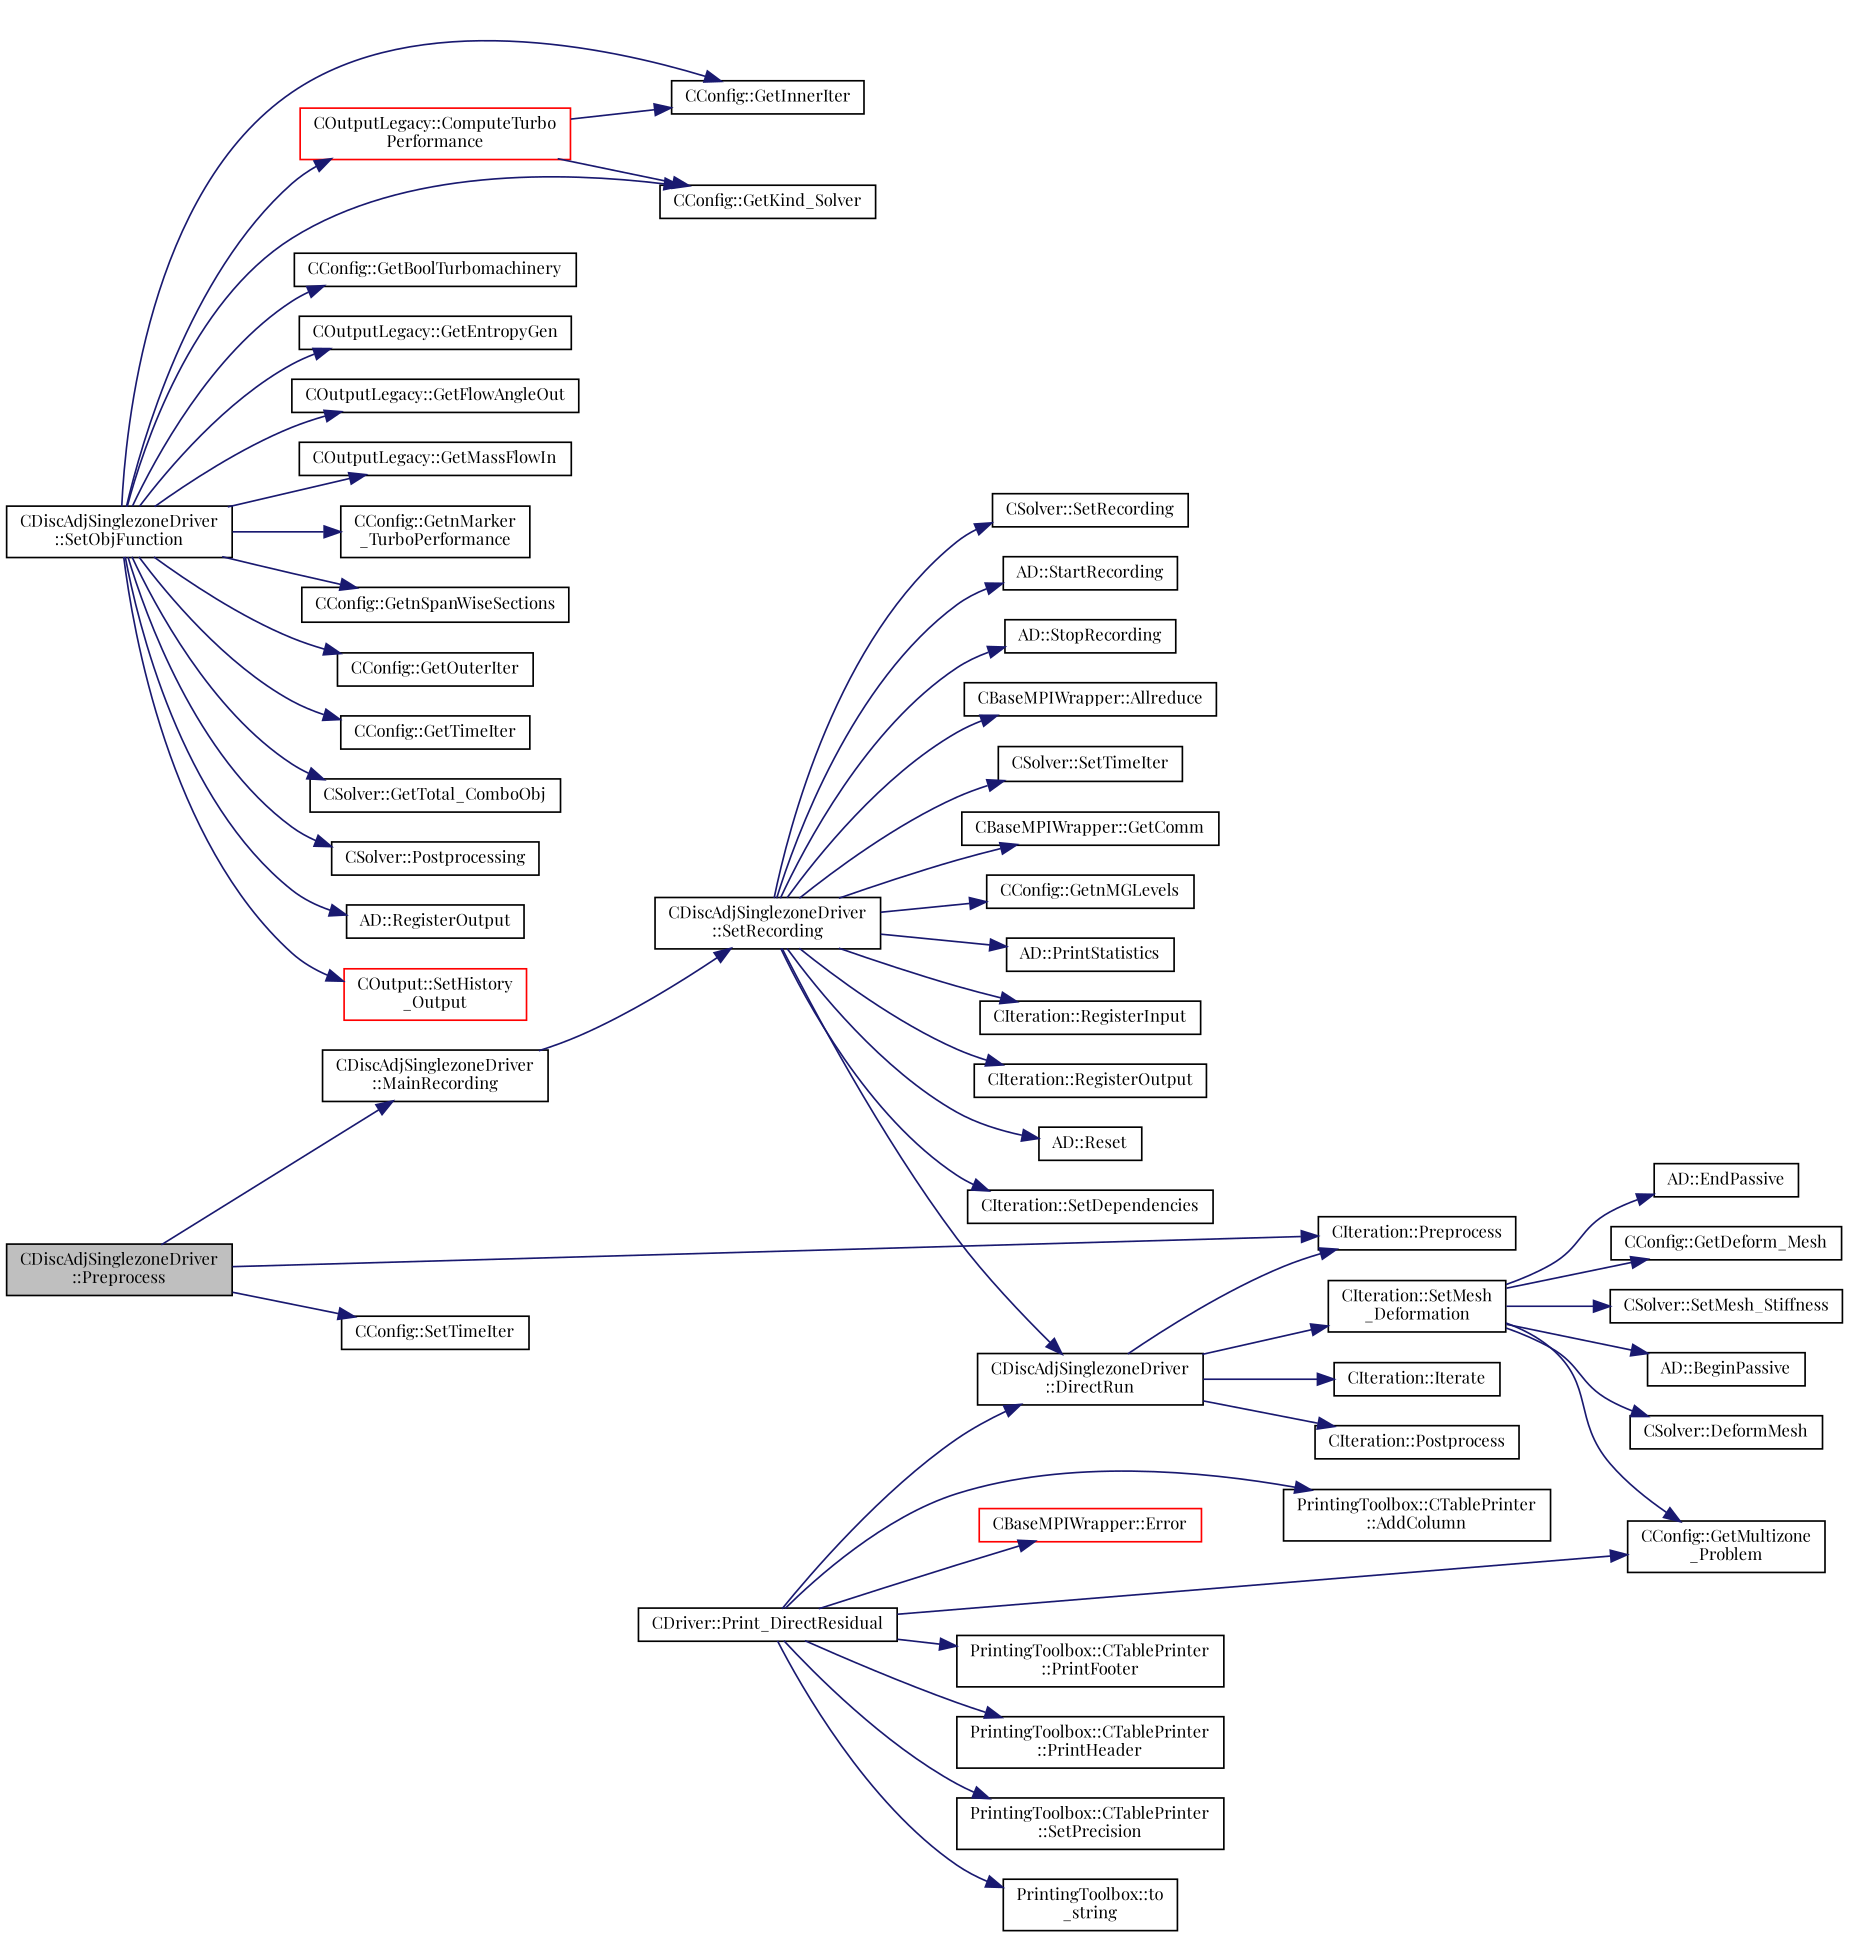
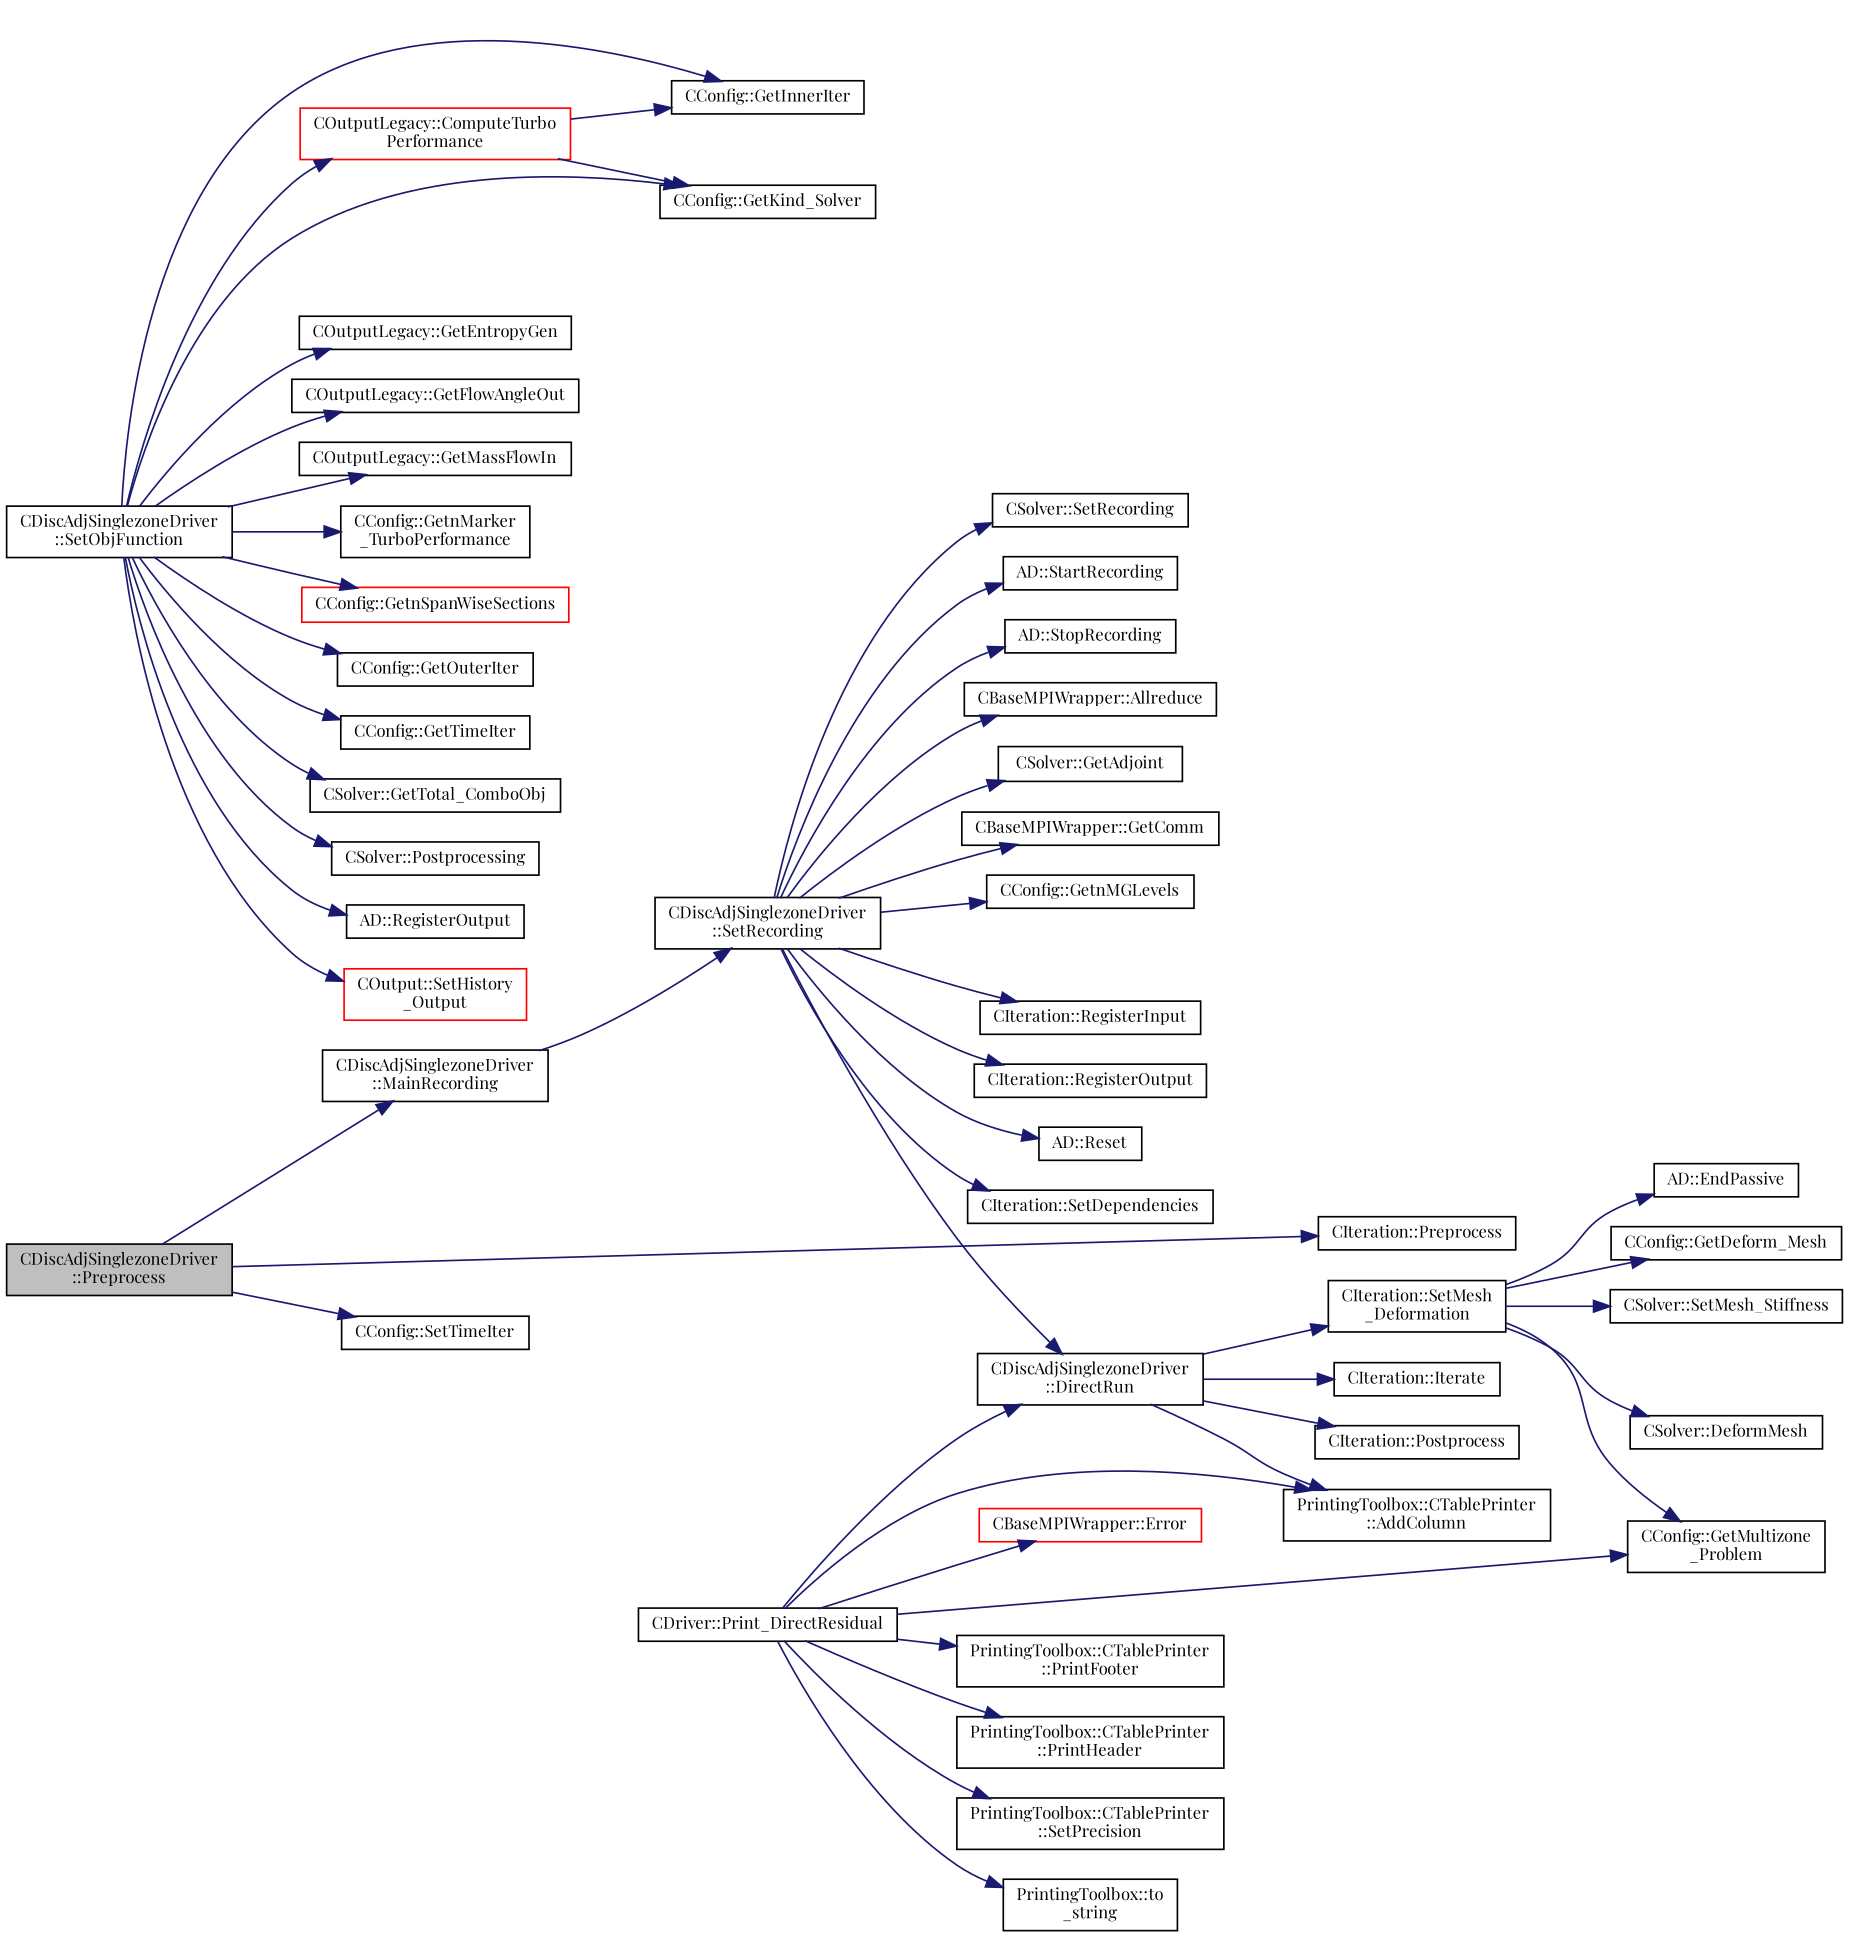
node "CConfig::GetBoolTurbomachinery": removed
node "CConfig::GetnSpanWiseSections": color black -> red
node "CSolver::SetTimeIter": label "CSolver::SetTimeIter" -> "CSolver::GetAdjoint"
node "AD::PrintStatistics": removed
edge "CDiscAdjSinglezoneDriver ::DirectRun" -> "CIteration::Preprocess": now "CDiscAdjSinglezoneDriver ::DirectRun" -> "PrintingToolbox::CTablePrinter ::AddColumn"
node "AD::BeginPassive": removed
